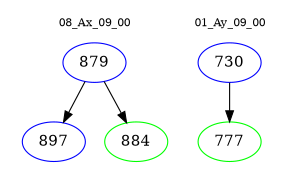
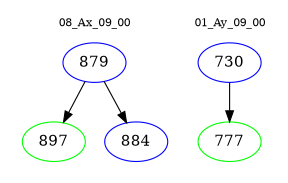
node "897": color blue -> green
node "884": color green -> blue
